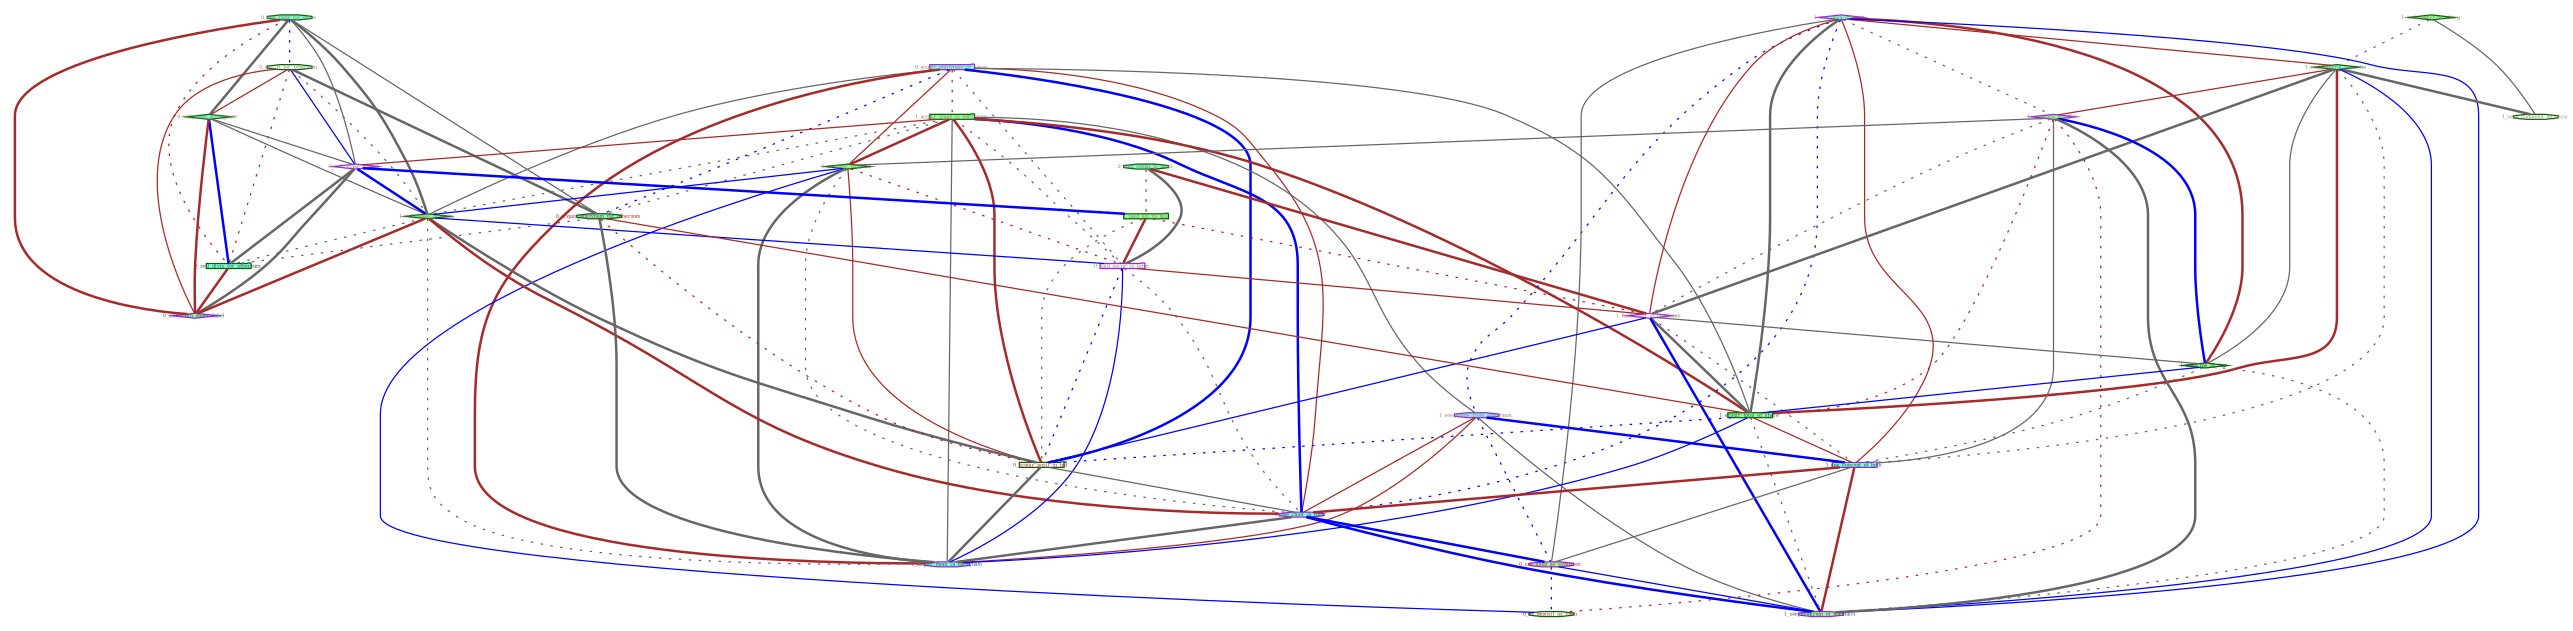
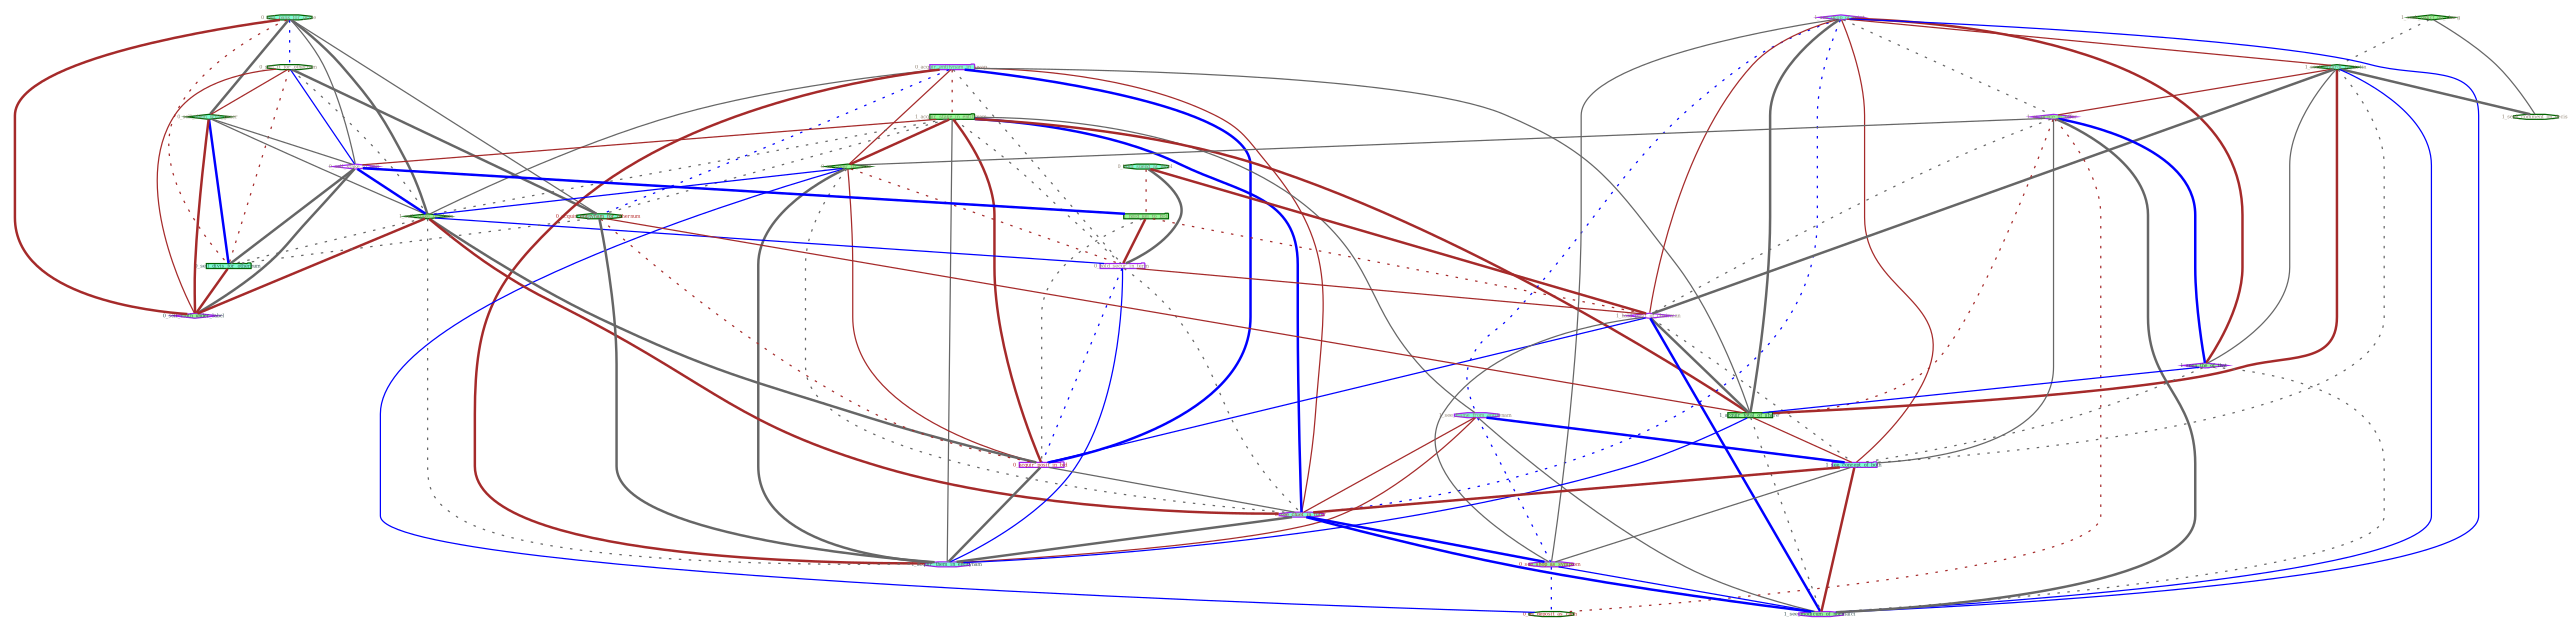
edge "1_hold_posit_of_chairman" -- "1_seen_the_of_that": now "1_hold_posit_of_chairman" -- "0_see_shop_as_symptom"
node "1_seen_the_of_that": color darkgreen -> purple
edge "1_acquir_total_of_share" -- "0_acquir_posit_in_bid": removed
node "0_acquir_posit_in_bid": color darkgreen -> purple
node "0_see_chief_in_futur": fontcolor #2f4f4f -> #b22222
